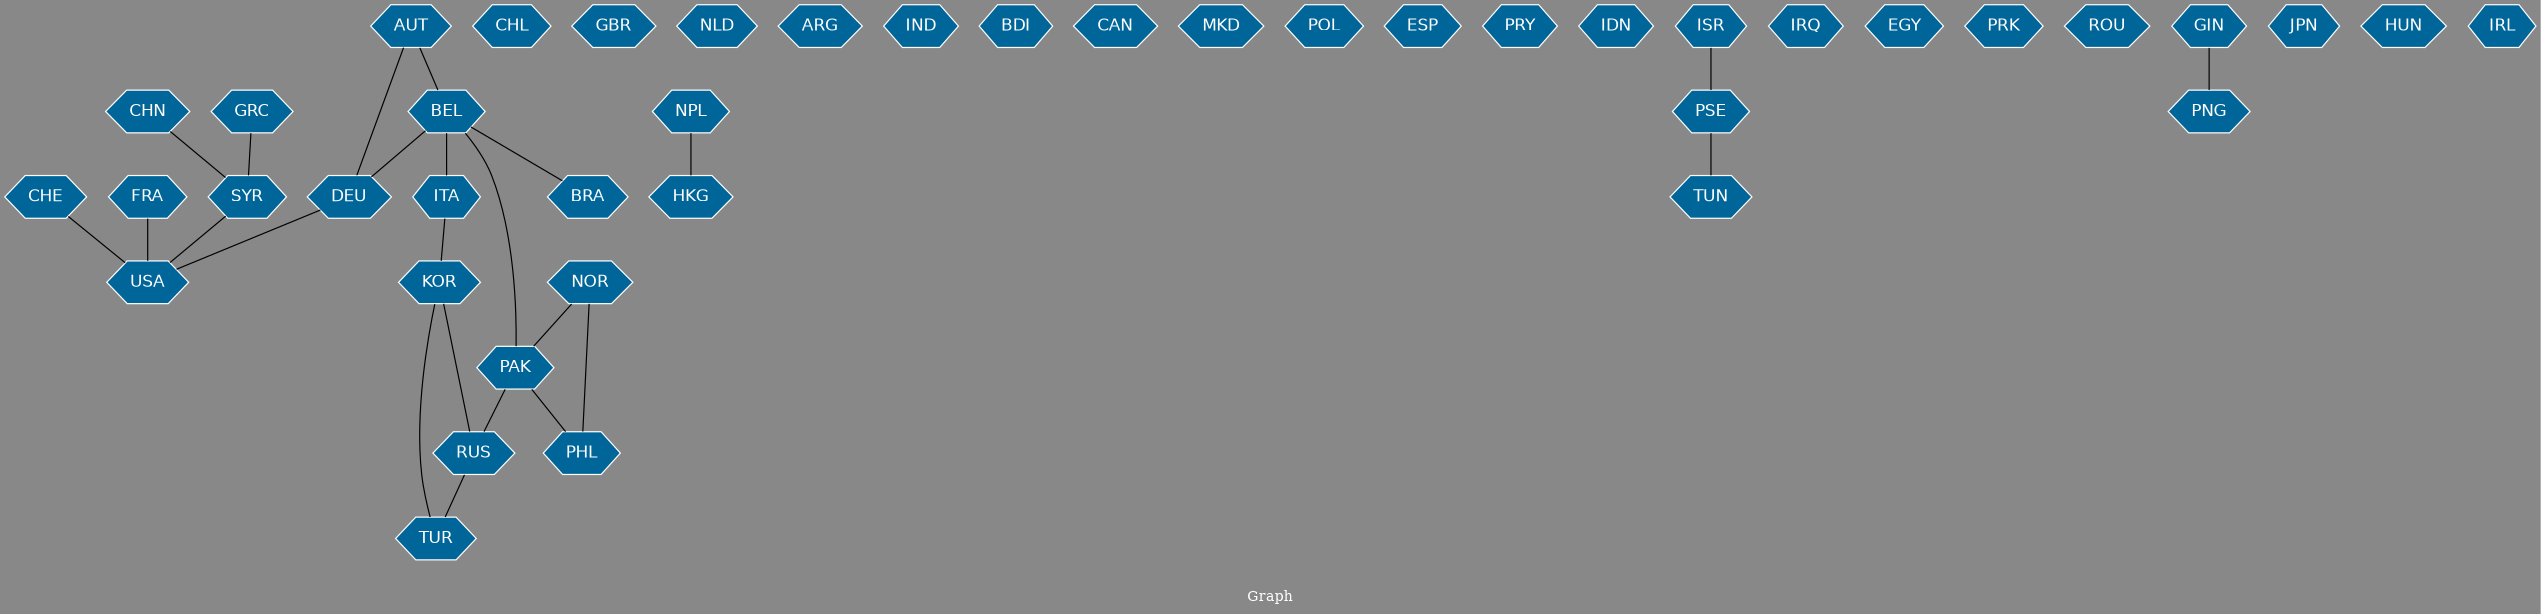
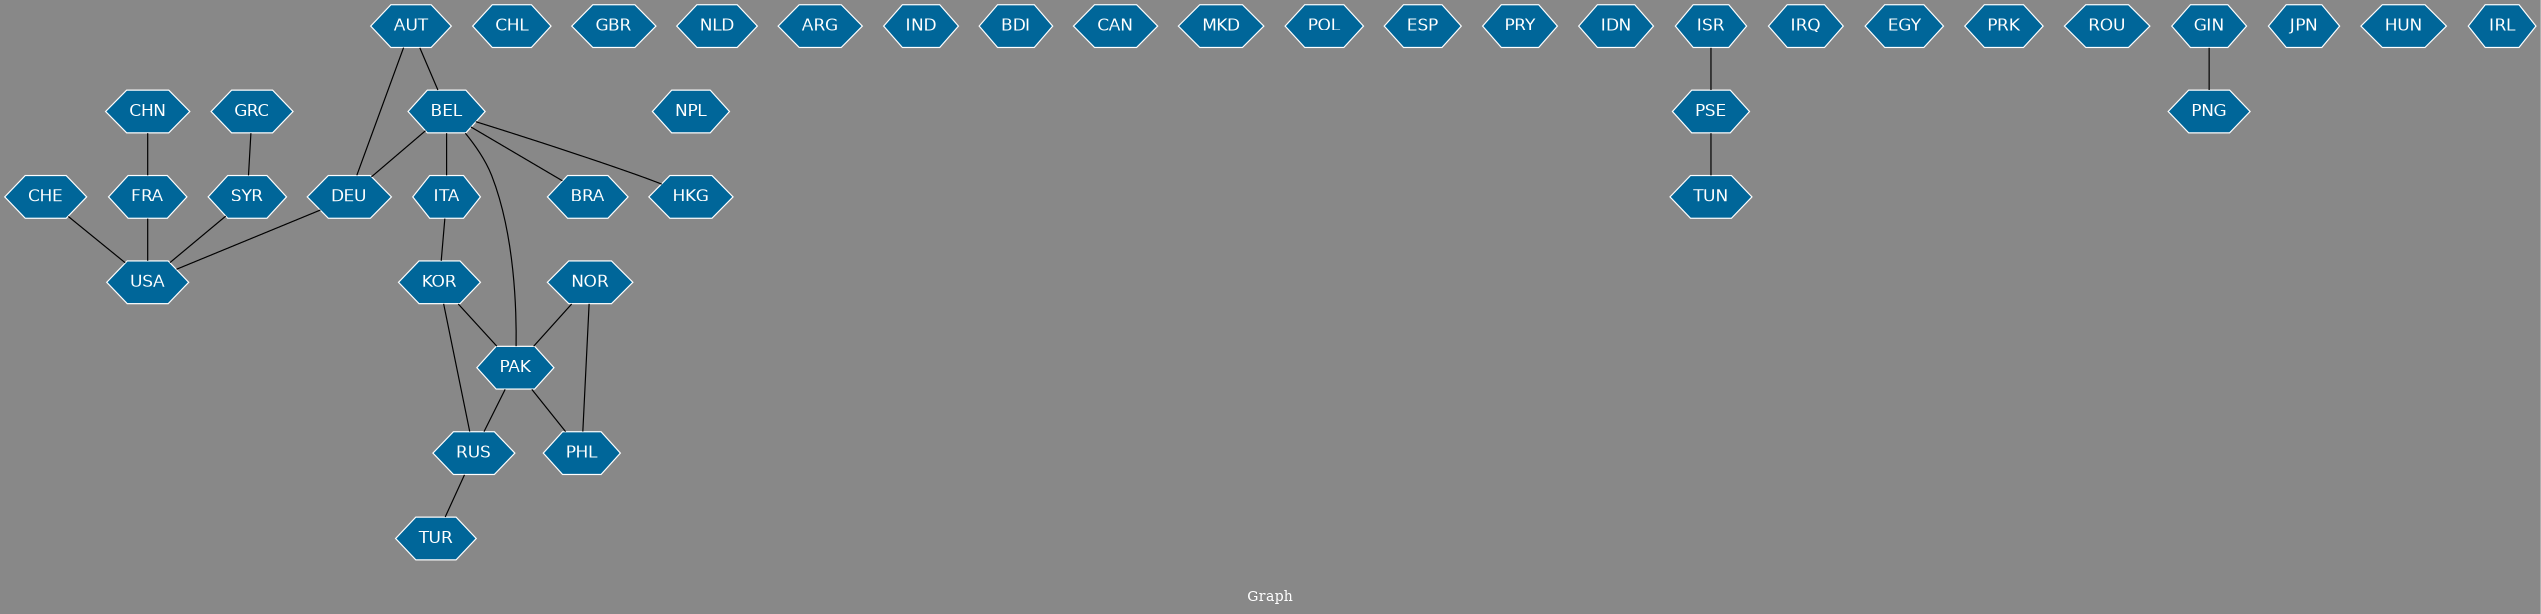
edge "NPL" -- "HKG": now "BEL" -- "HKG"
edge "CHN" -- "SYR": now "CHN" -- "FRA"
edge "KOR" -- "TUR": now "KOR" -- "PAK"
